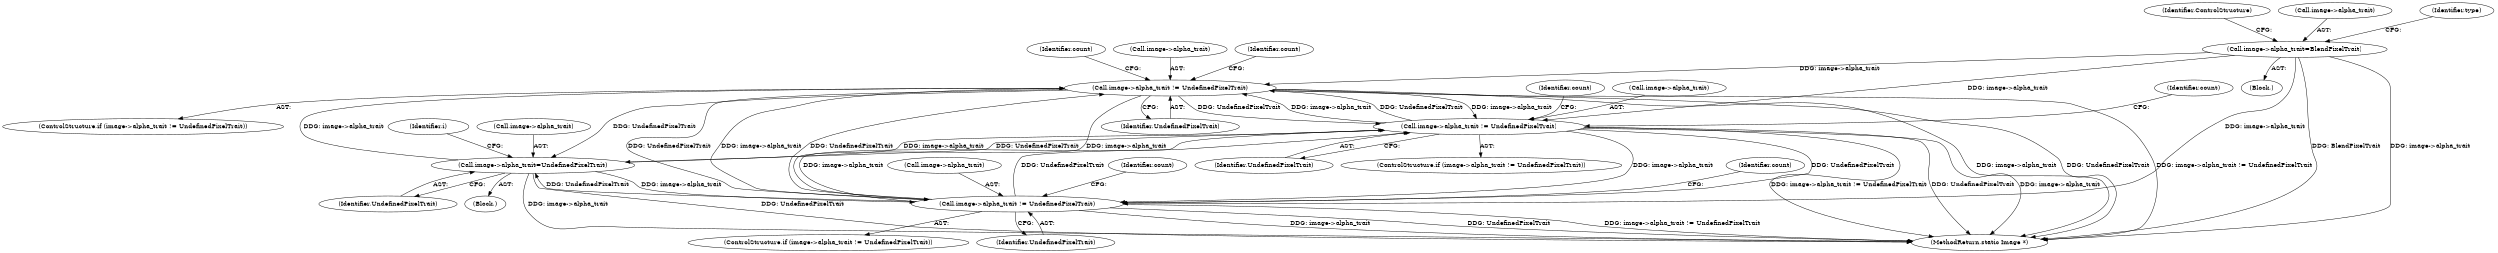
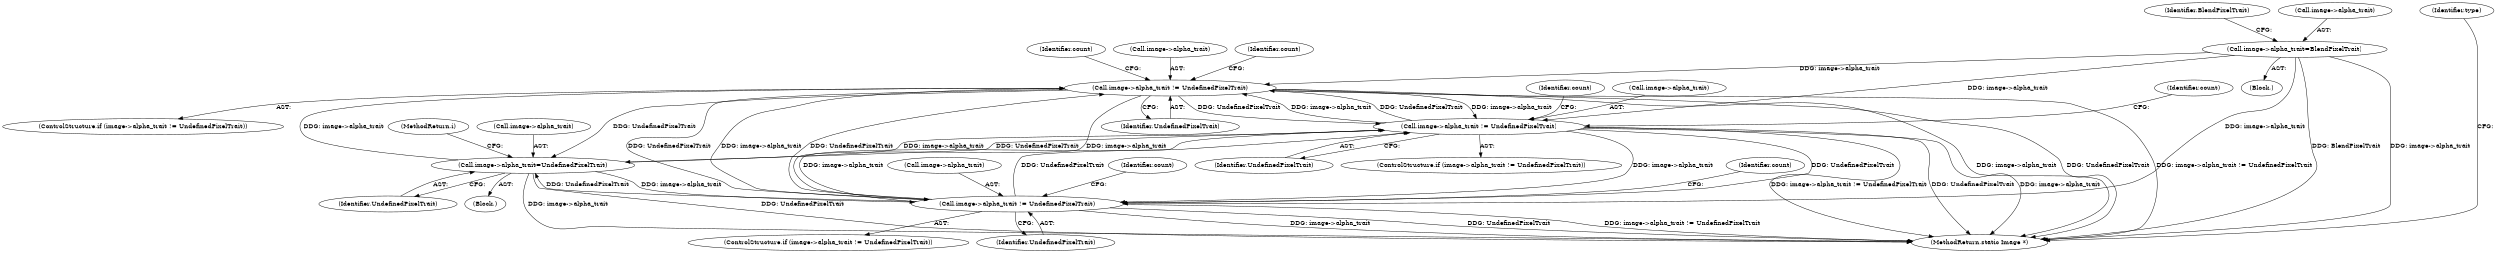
node "(Identifier,ControlStructure)": label "(Identifier,ControlStructure)" -> "(Identifier,BlendPixelTrait)"
edge "(Identifier,type)" -> "(Call,image->alpha_trait=BlendPixelTrait)": now "(Identifier,type)" -> "(MethodReturn,static Image *)"
node "(Identifier,i)": label "(Identifier,i)" -> "(MethodReturn,i)"
